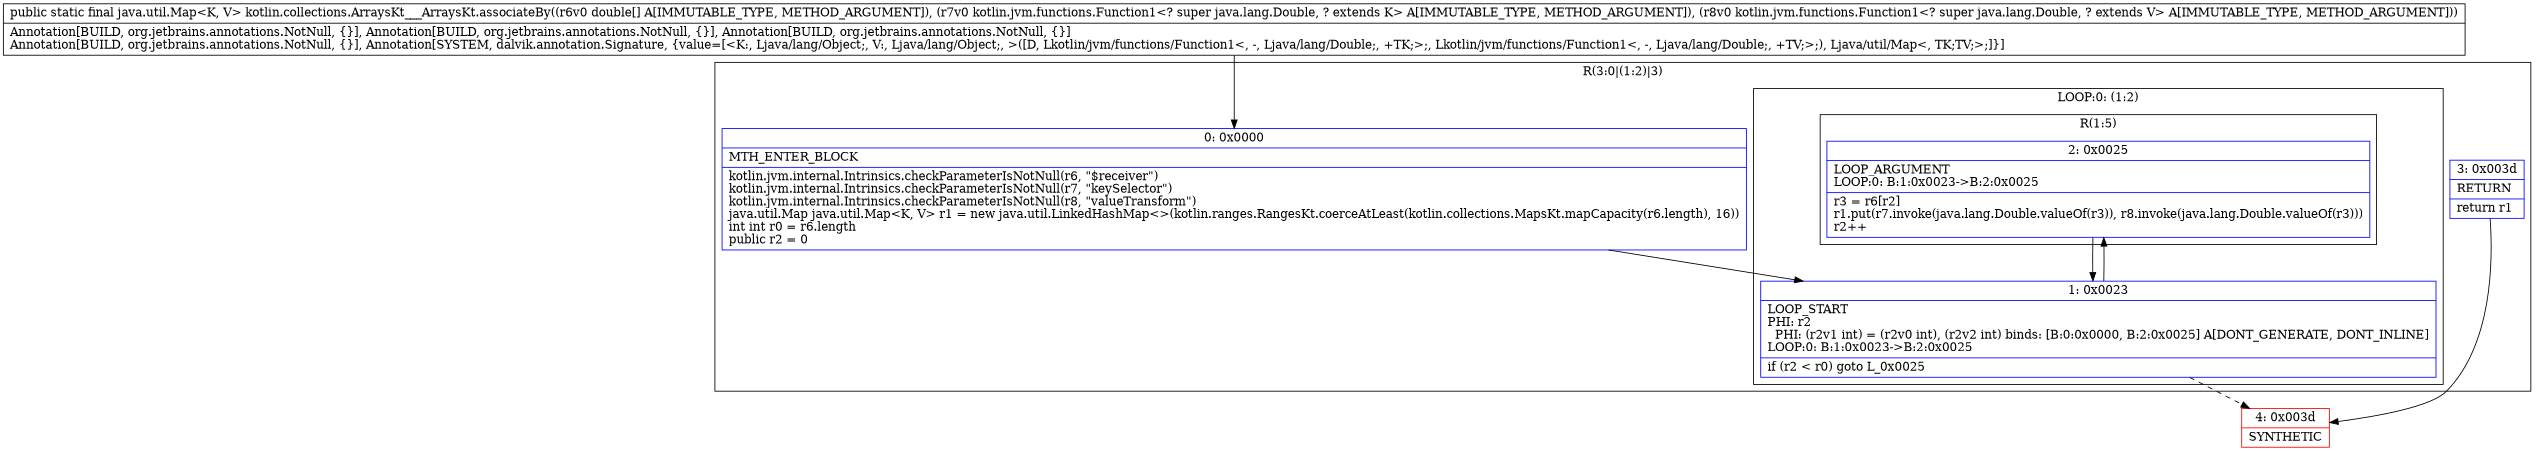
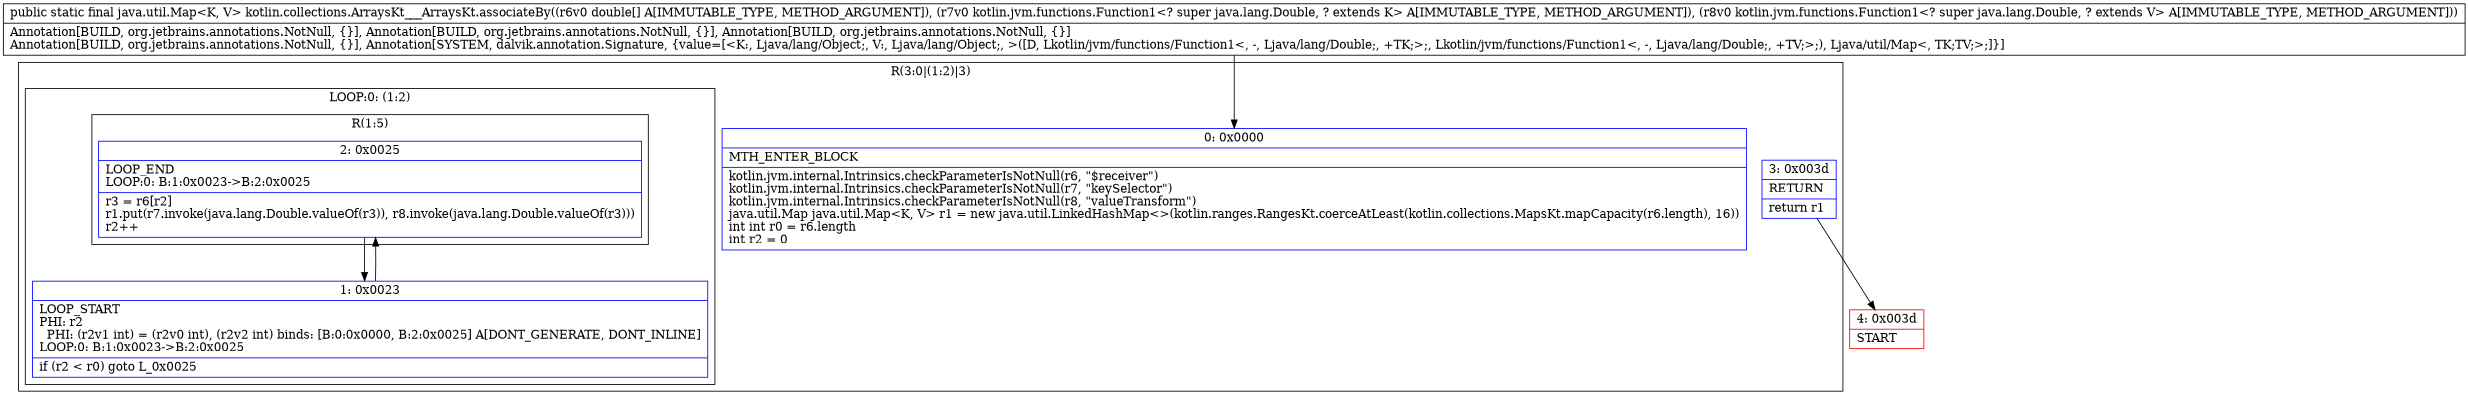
node "2: 0x0025": text "LOOP_ARGUMENT" -> "LOOP_END"
node "0: 0x0000": text "public r2 = 0" -> "int r2 = 0"
edge "0: 0x0000" -> "1: 0x0023": removed
edge "1: 0x0023" -> "4: 0x003d": removed
node "4: 0x003d": text "SYNTHETIC" -> "START"
